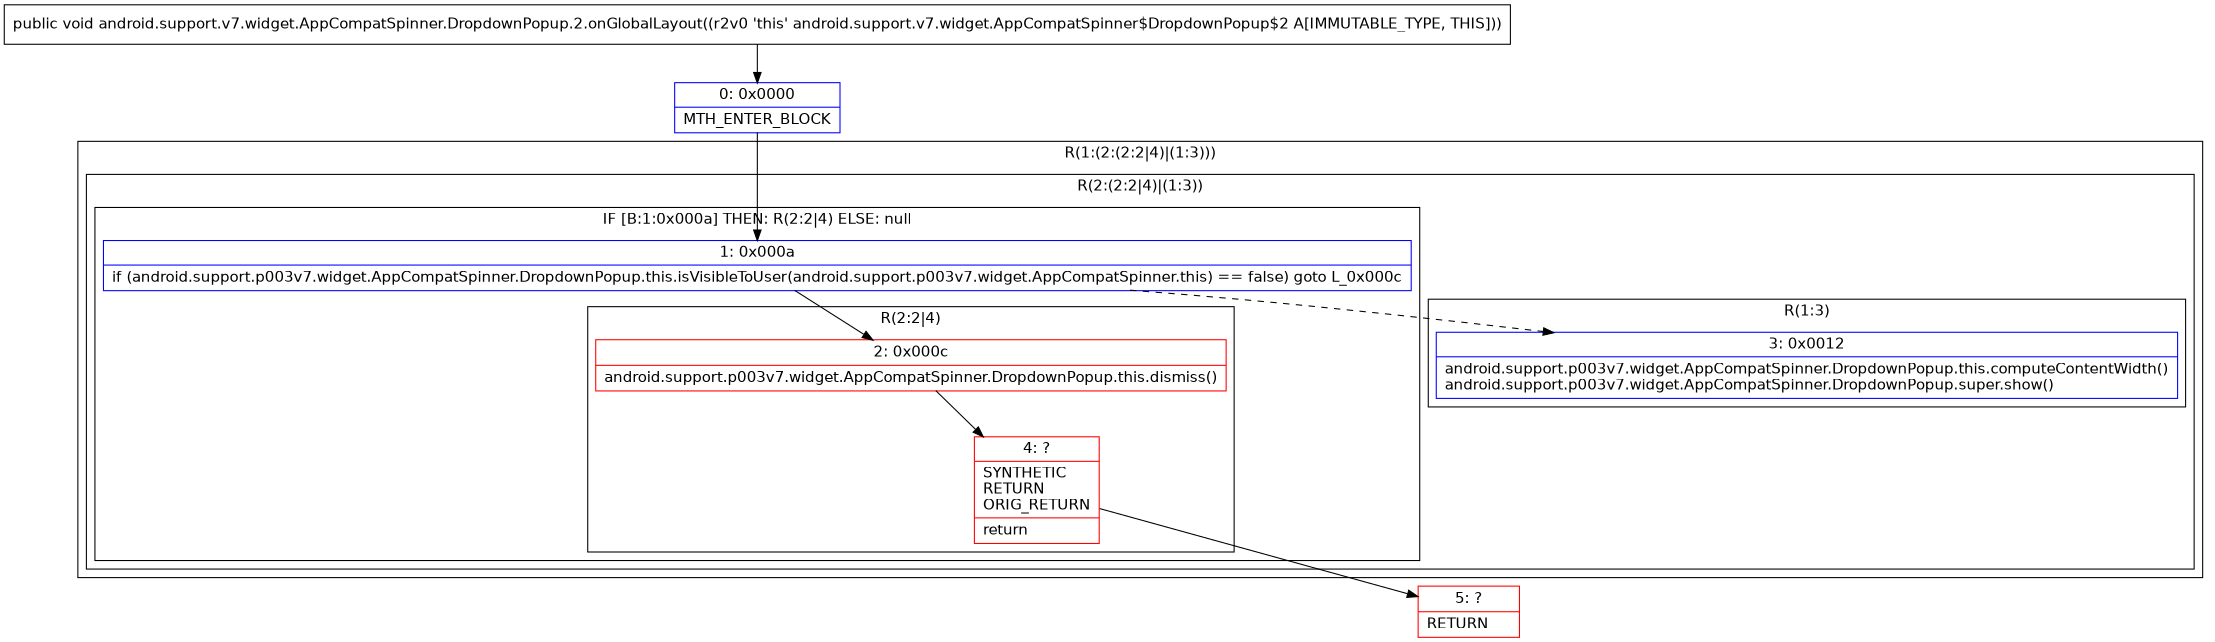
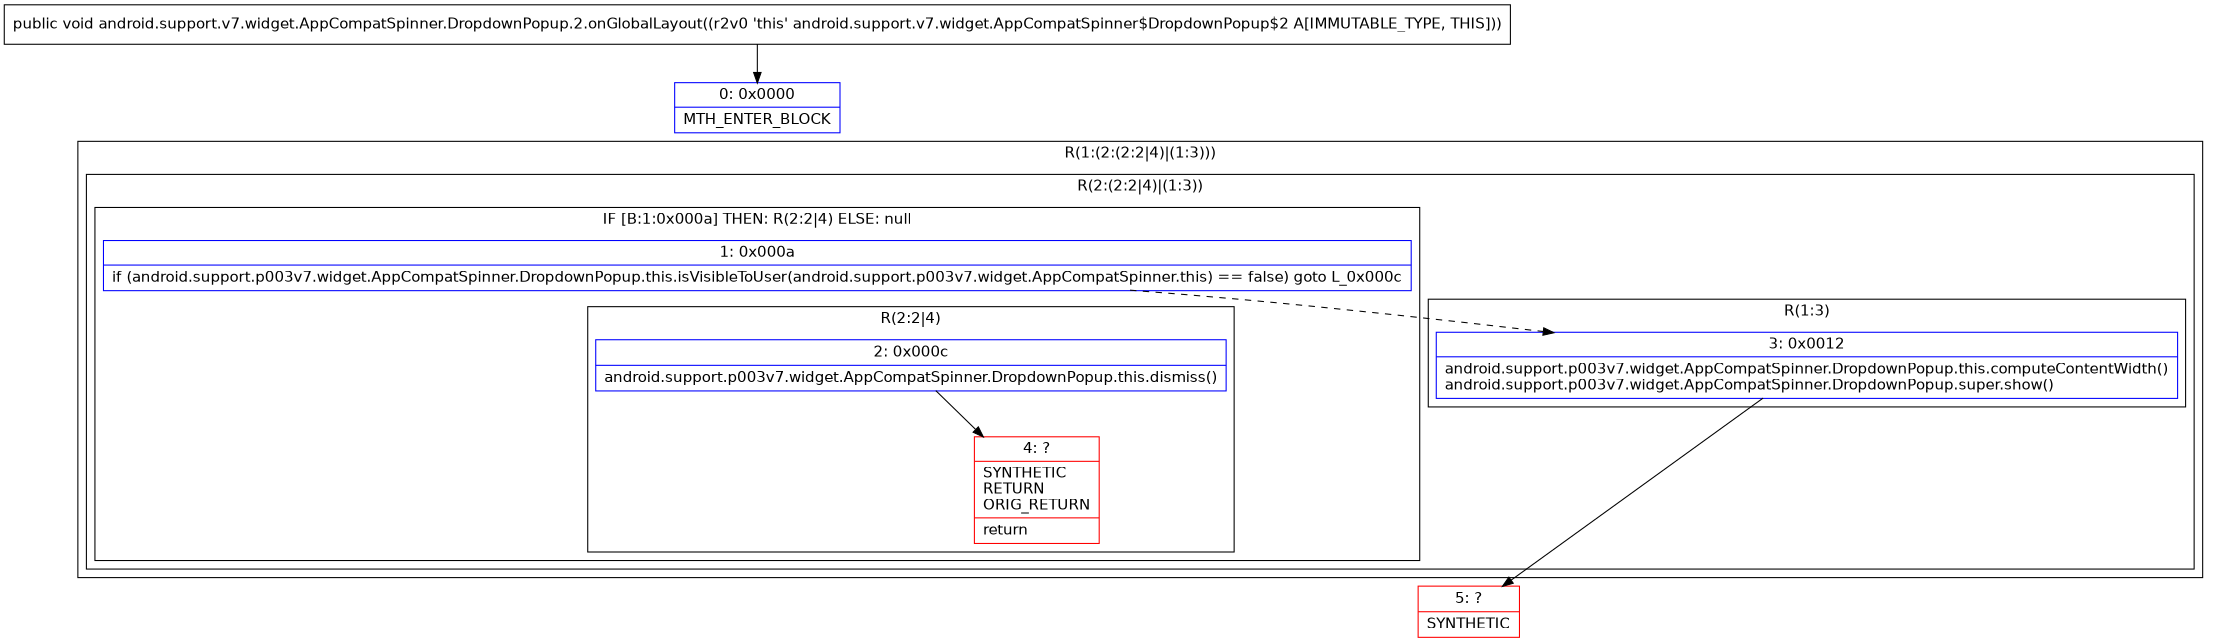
edge "0: 0x0000" -> "1: 0x000a": removed
edge "1: 0x000a" -> "2: 0x000c": removed
node "2: 0x000c": color red -> blue
edge "4: ?" -> "5: ?": now "3: 0x0012" -> "5: ?"
node "5: ?": text "RETURN" -> "SYNTHETIC"
